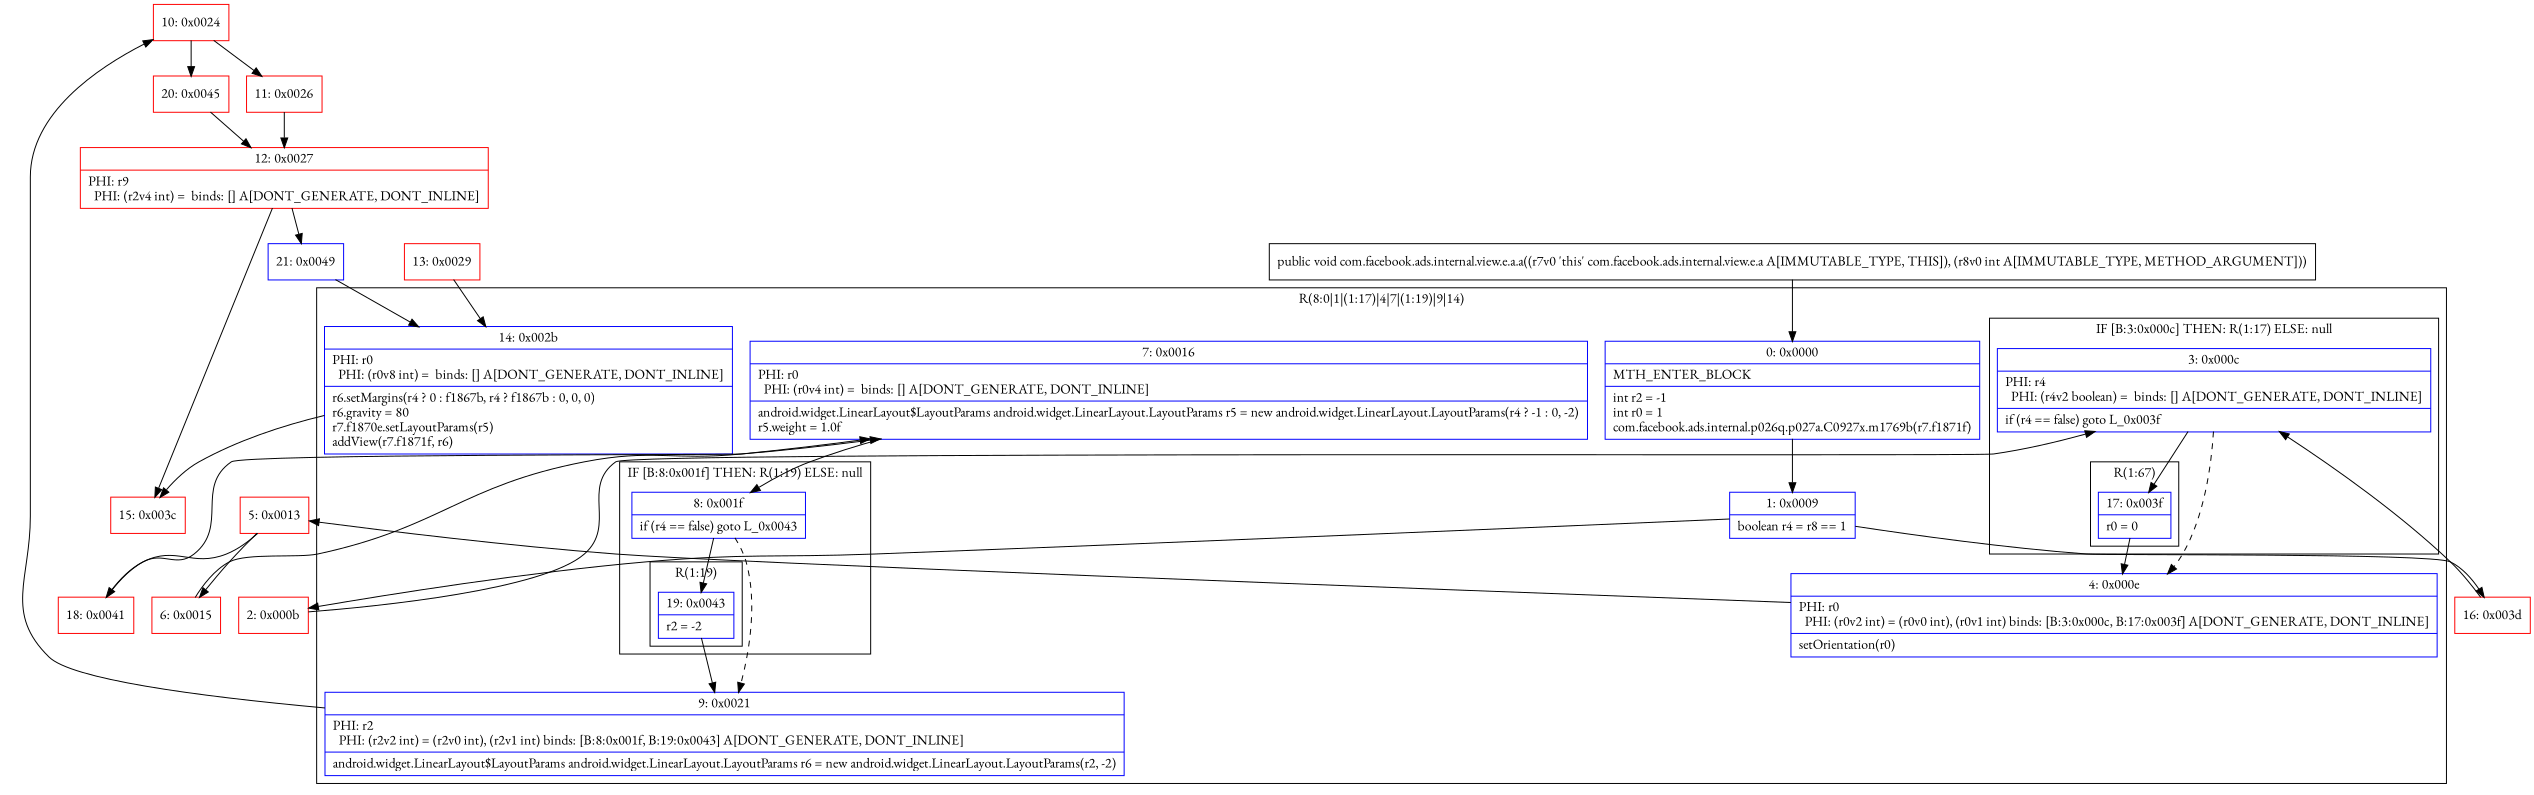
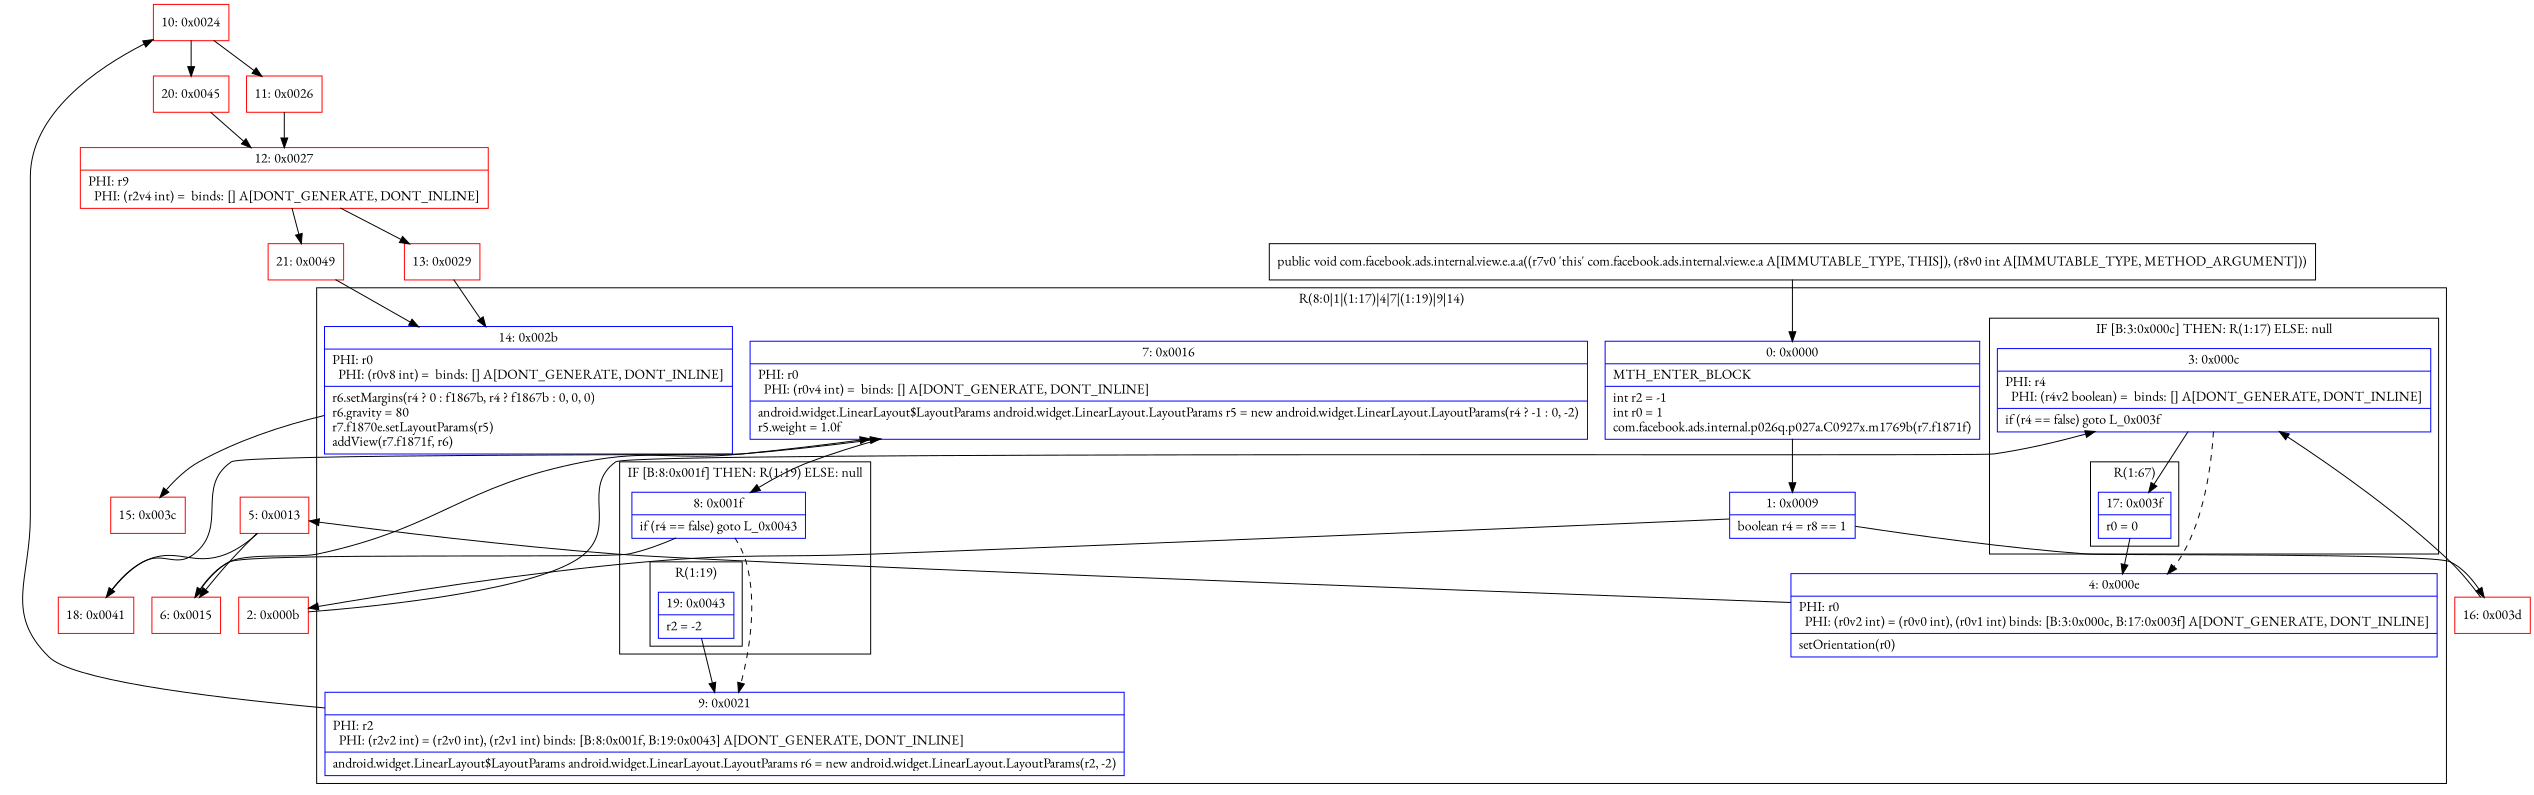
node "21: 0x0049": color blue -> red
edge "12: 0x0027" -> "15: 0x003c": now "12: 0x0027" -> "13: 0x0029"
edge "8: 0x001f" -> "19: 0x0043": now "8: 0x001f" -> "6: 0x0015"
